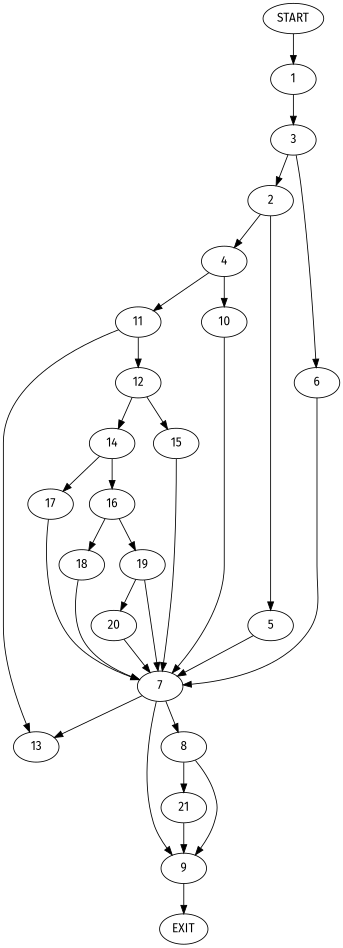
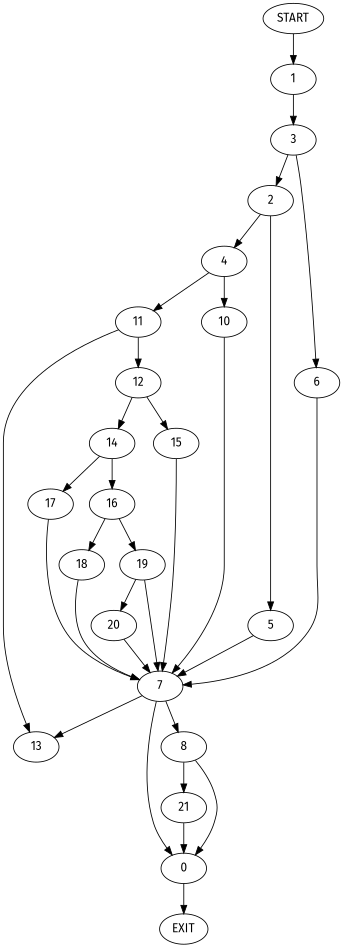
node "9": label "9" -> "0"
